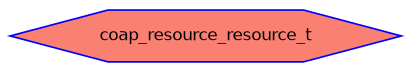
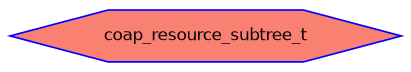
node "coap_resource_resource_t": label "coap_resource_resource_t" -> "coap_resource_subtree_t"
